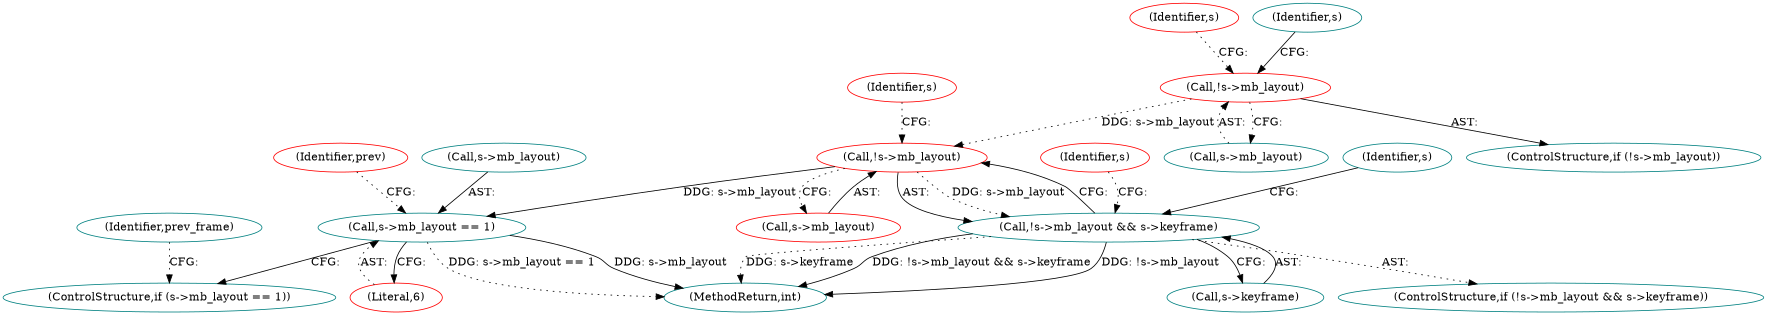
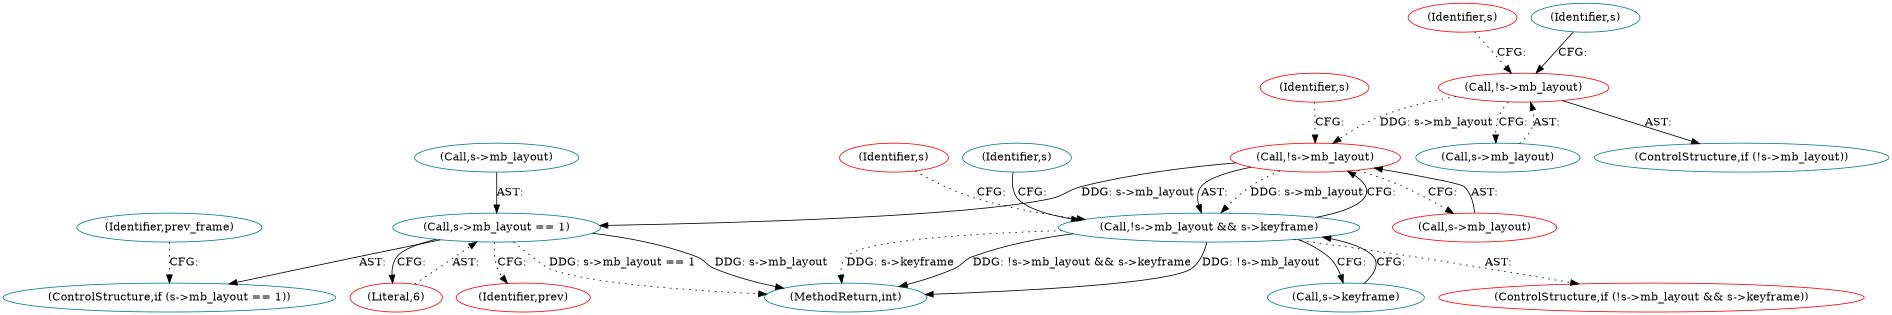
edge "(Identifier,prev)" -> "(Call,s->mb_layout == 1)": reversed
edge "(Call,s->mb_layout == 1)" -> "(ControlStructure,if (s->mb_layout == 1))": label "CFG: " -> "AST: "
edge "(Call,s->keyframe)" -> "(Call,!s->mb_layout && s->keyframe)": label "AST: " -> "CFG: "
node "(ControlStructure,if (!s->mb_layout && s->keyframe))": color teal -> red
